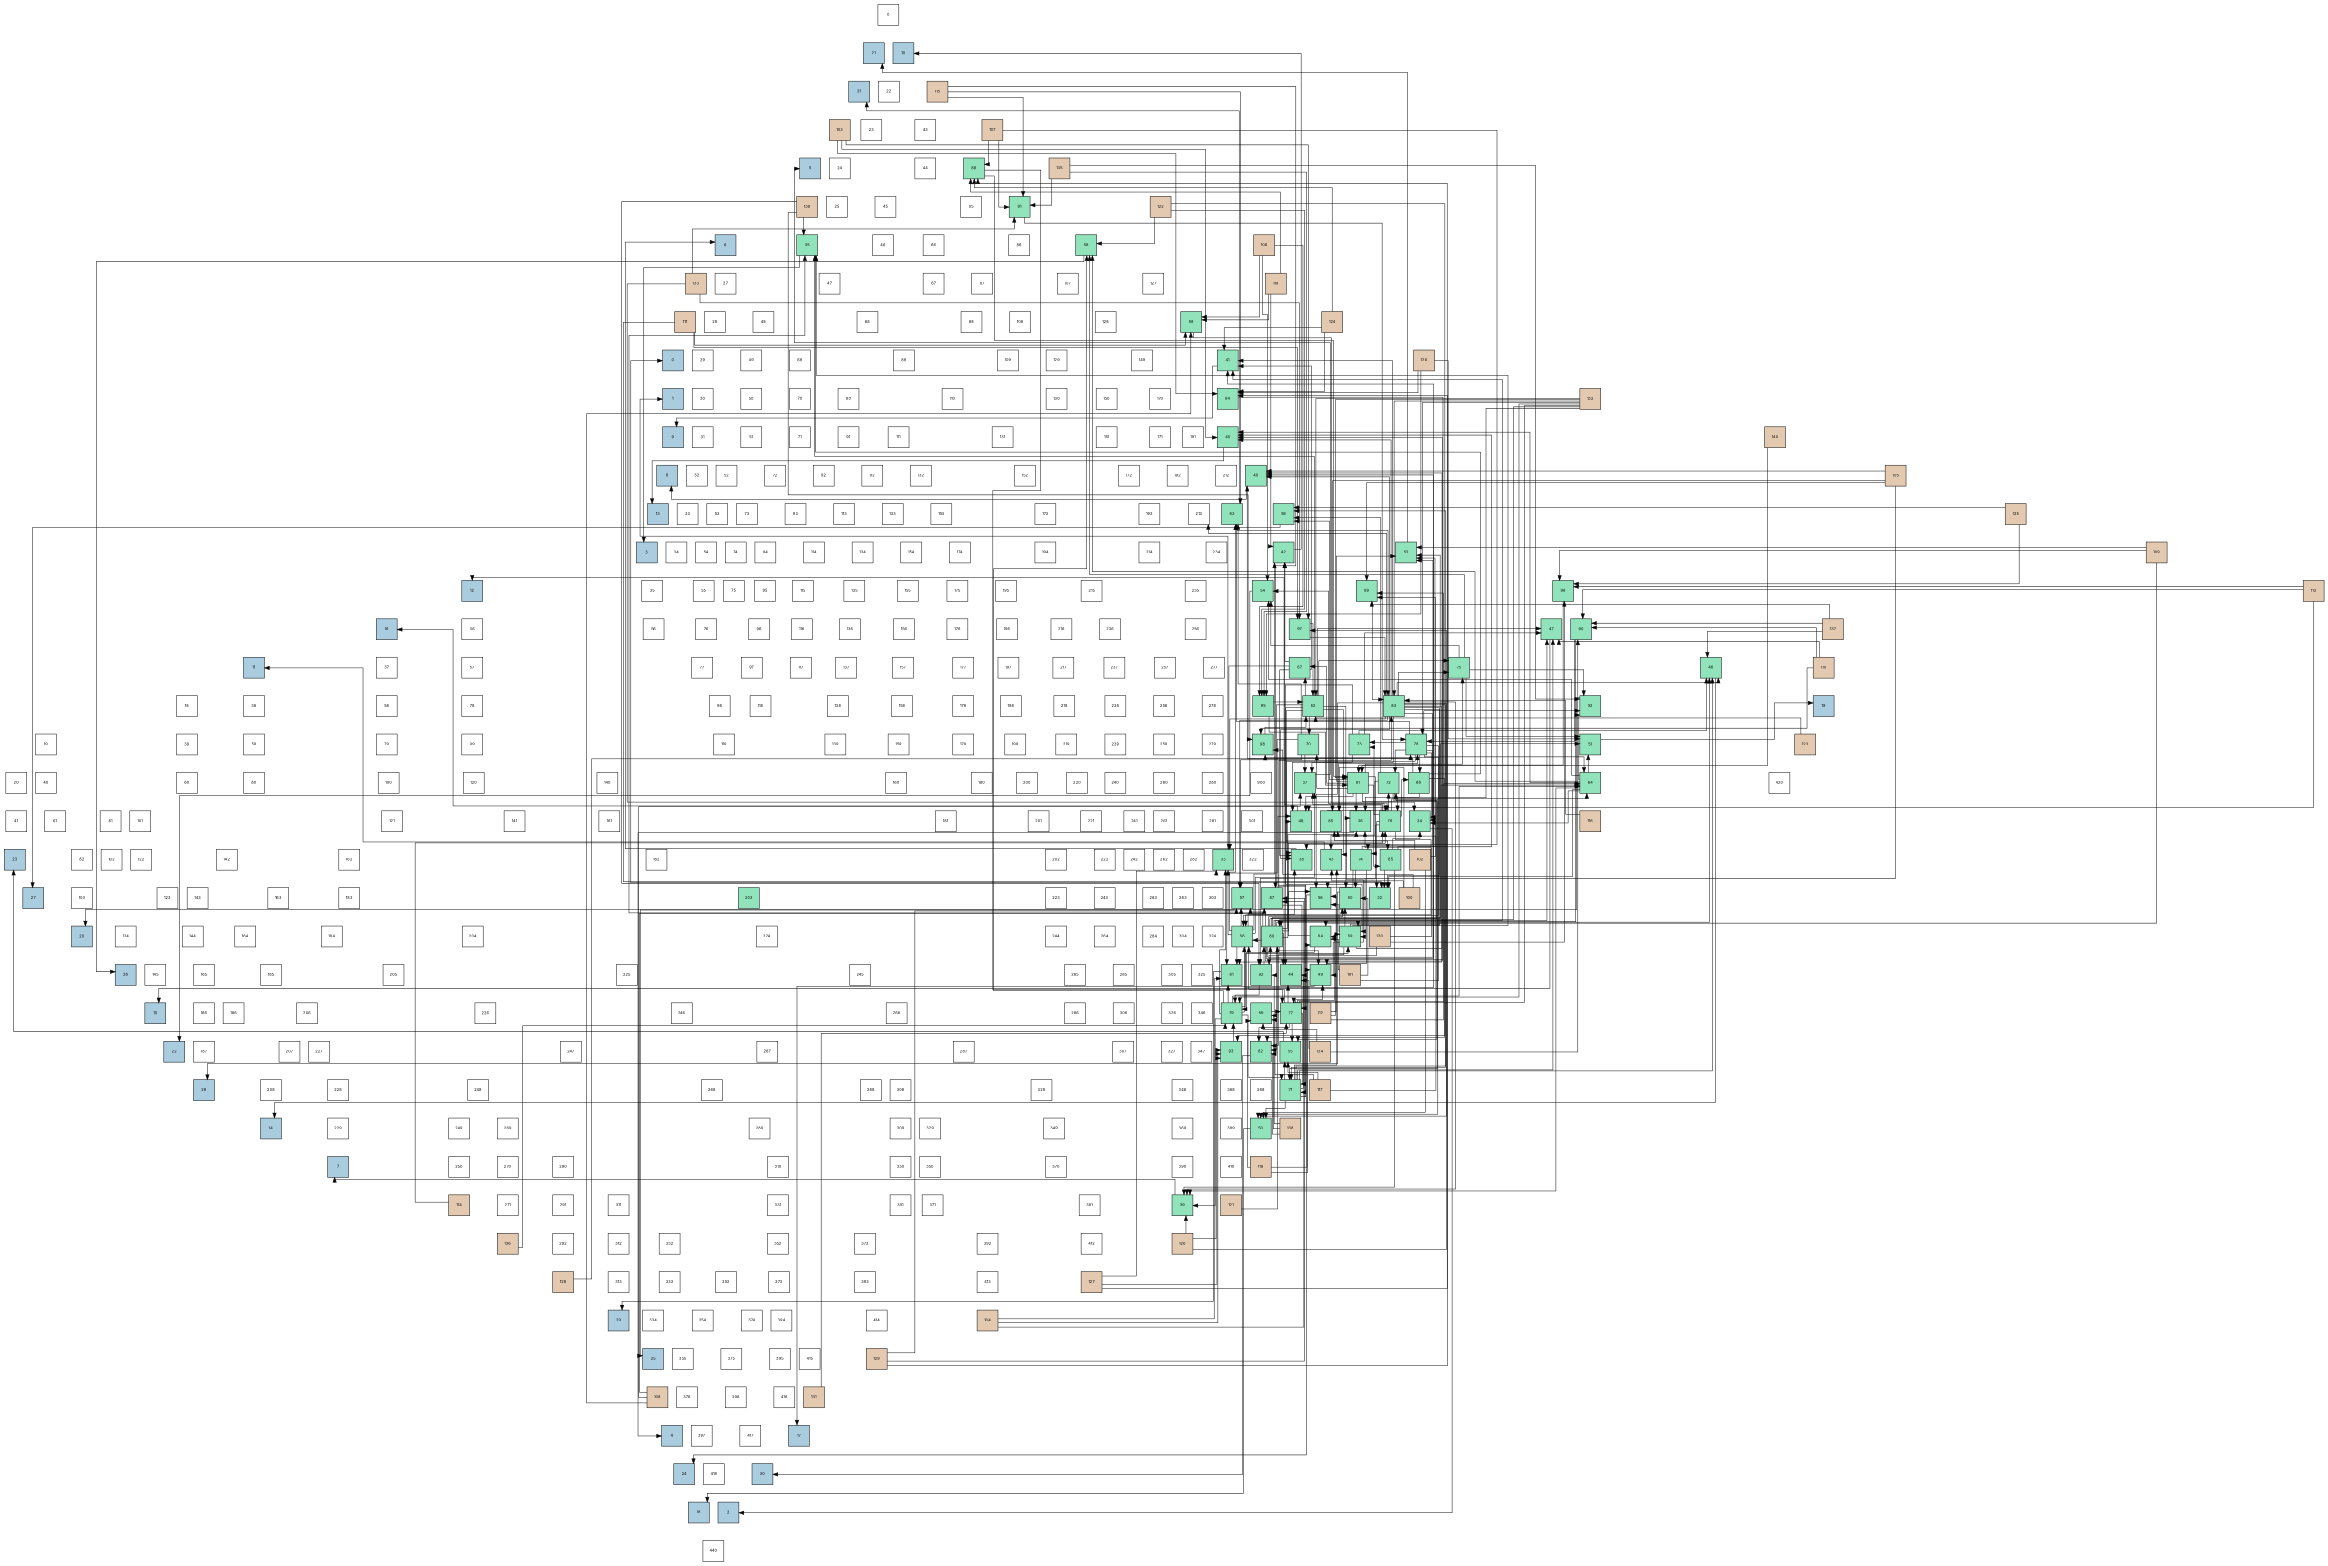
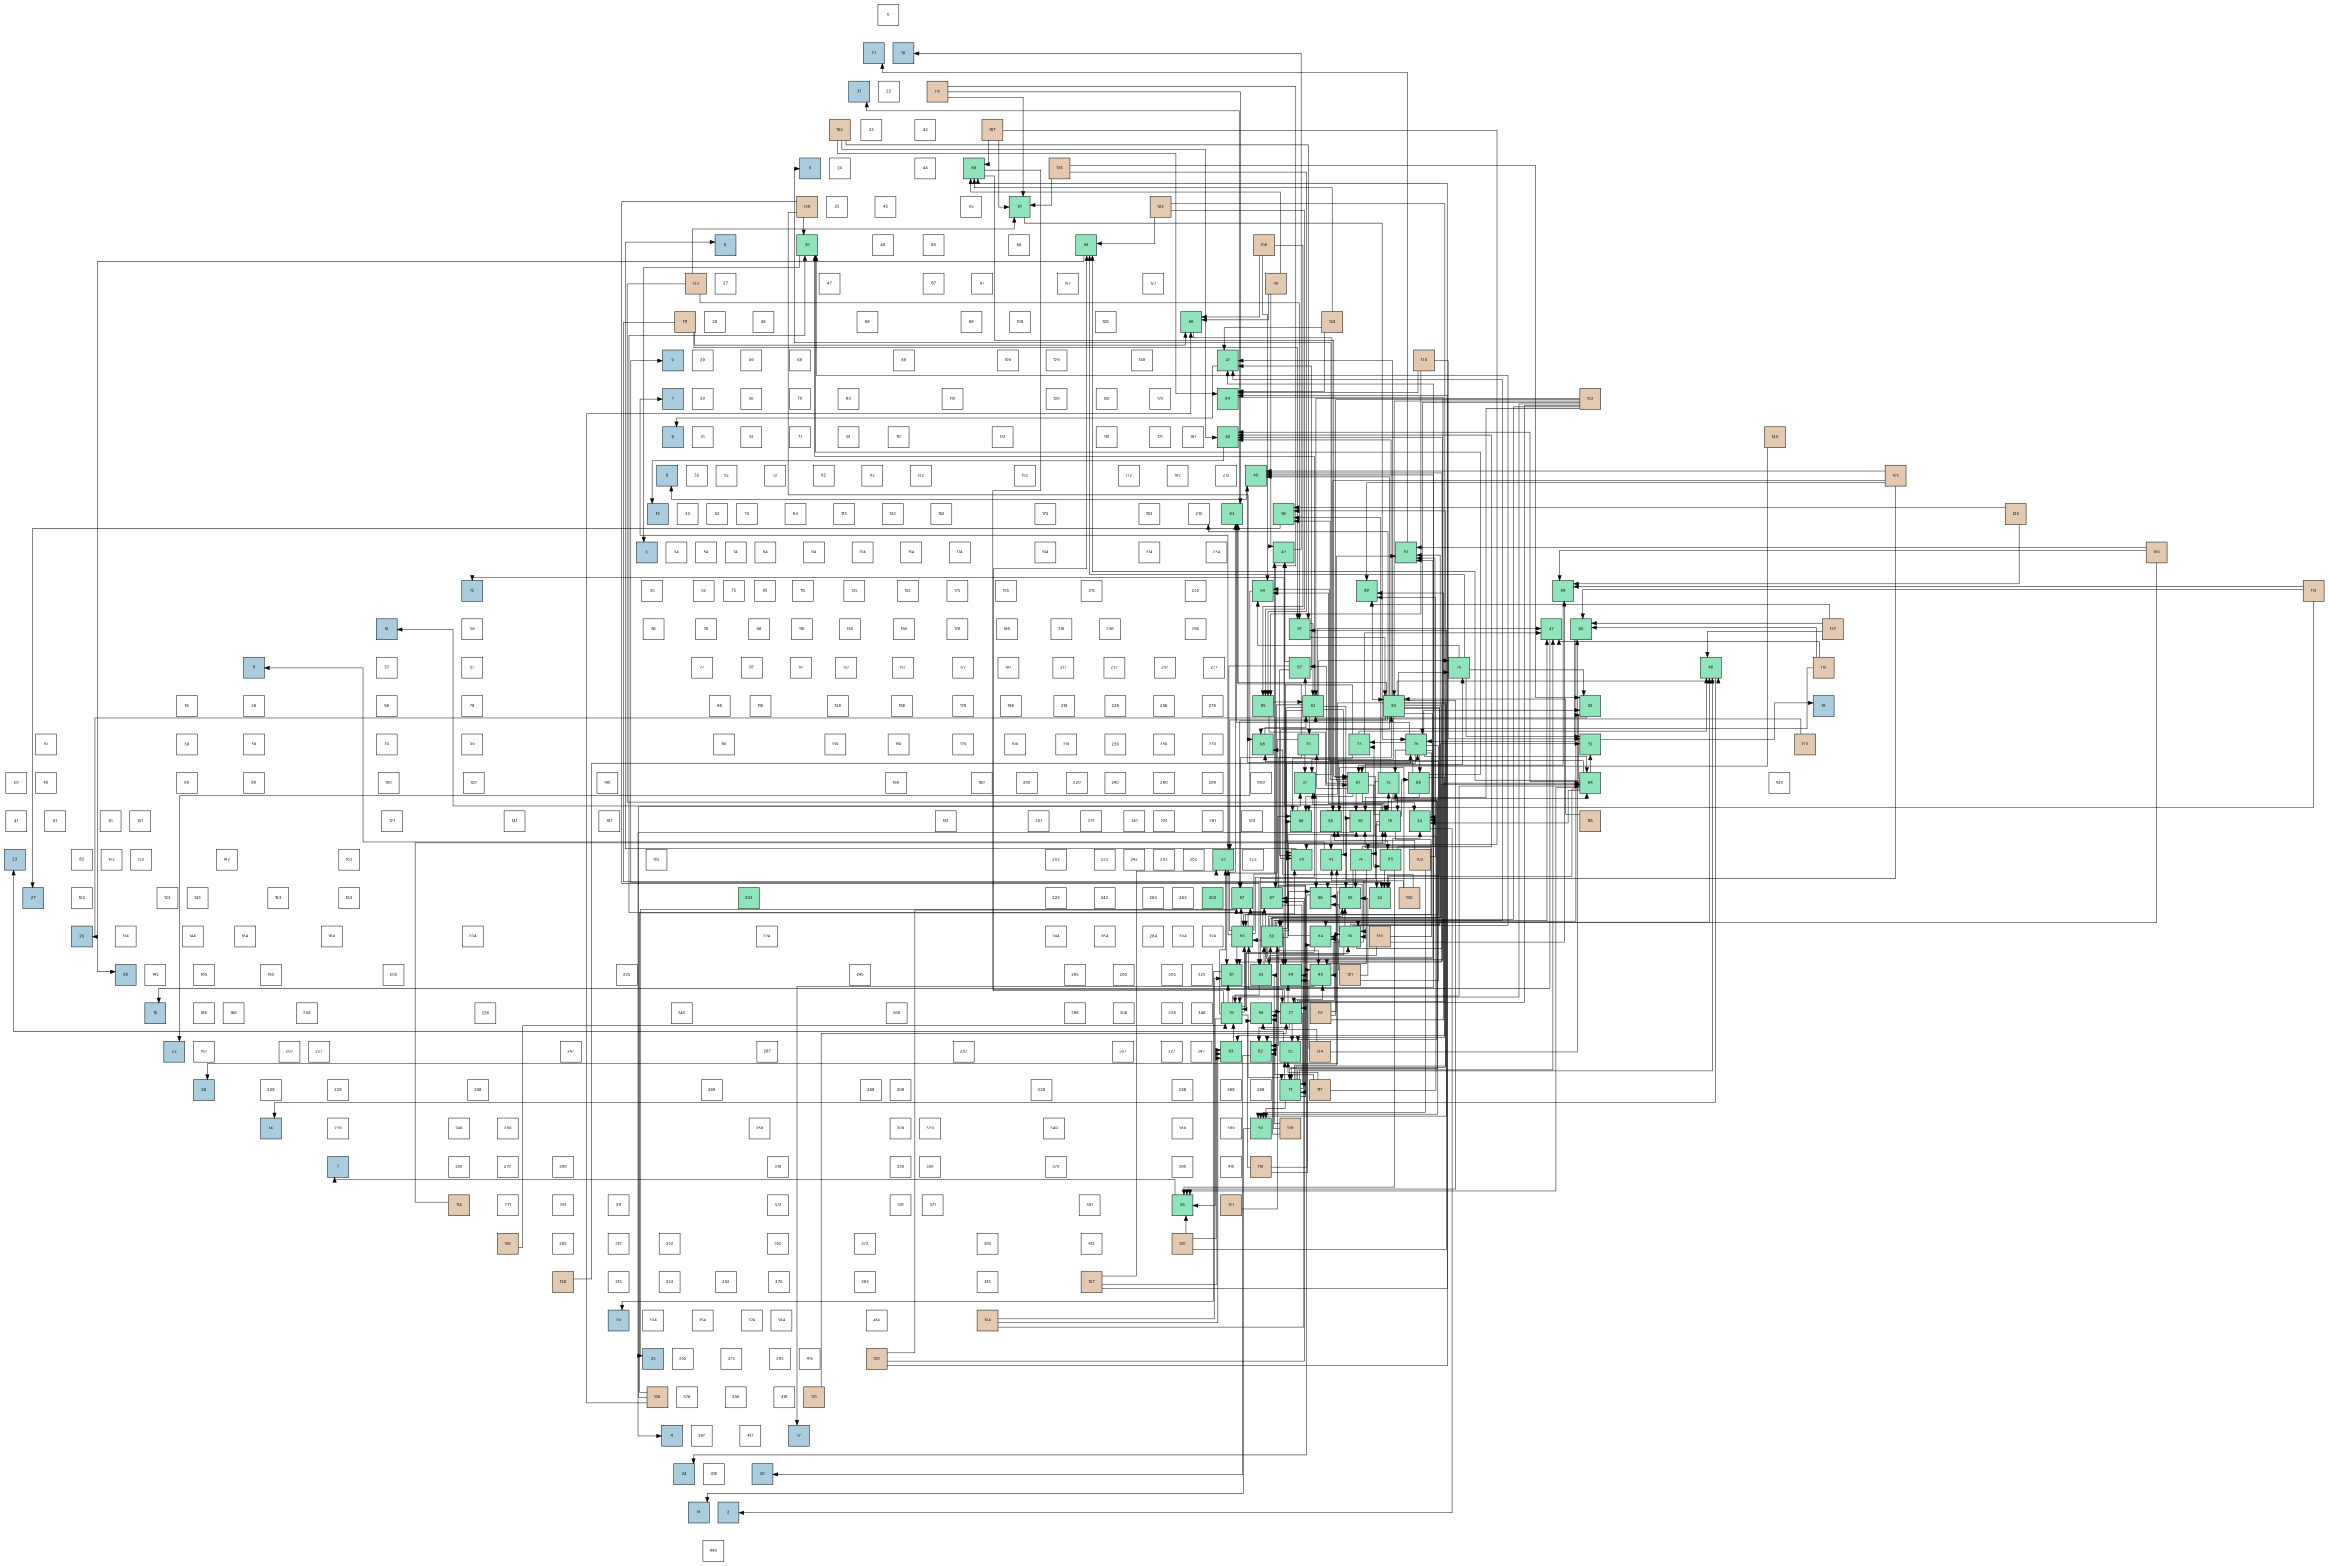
edge "63" -> "83": reversed
node "303": fillcolor #ffffff -> #91e3bb
